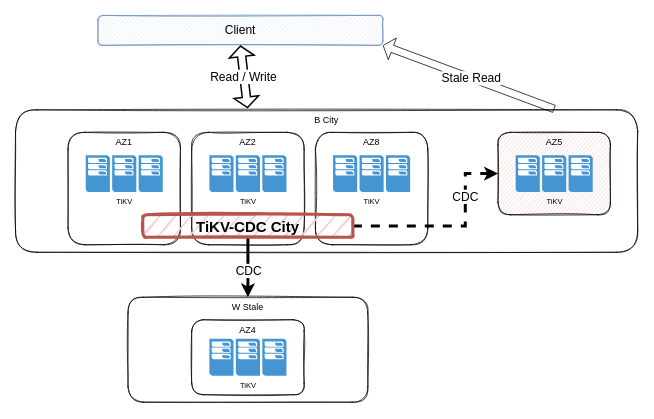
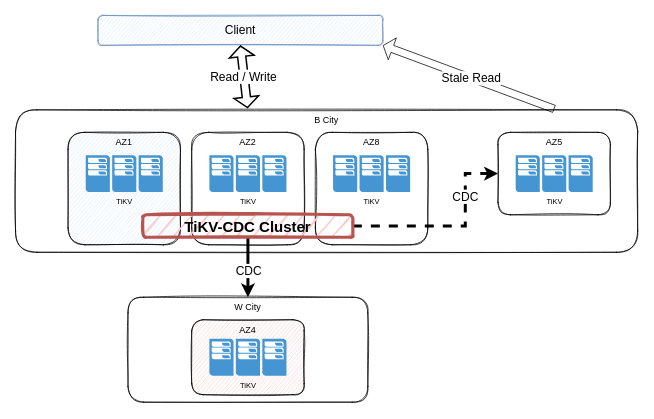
node "AZ1": fillcolor #ffffff -> #dae8fc
node "AZ5": fillcolor #f8cecc -> #ffffff
node "TiKV-CDC City": label "TiKV-CDC City" -> "TiKV-CDC Cluster"
node "W Stale": label "W Stale" -> "W City"
node "AZ4": fillcolor #ffffff -> #f8cecc
